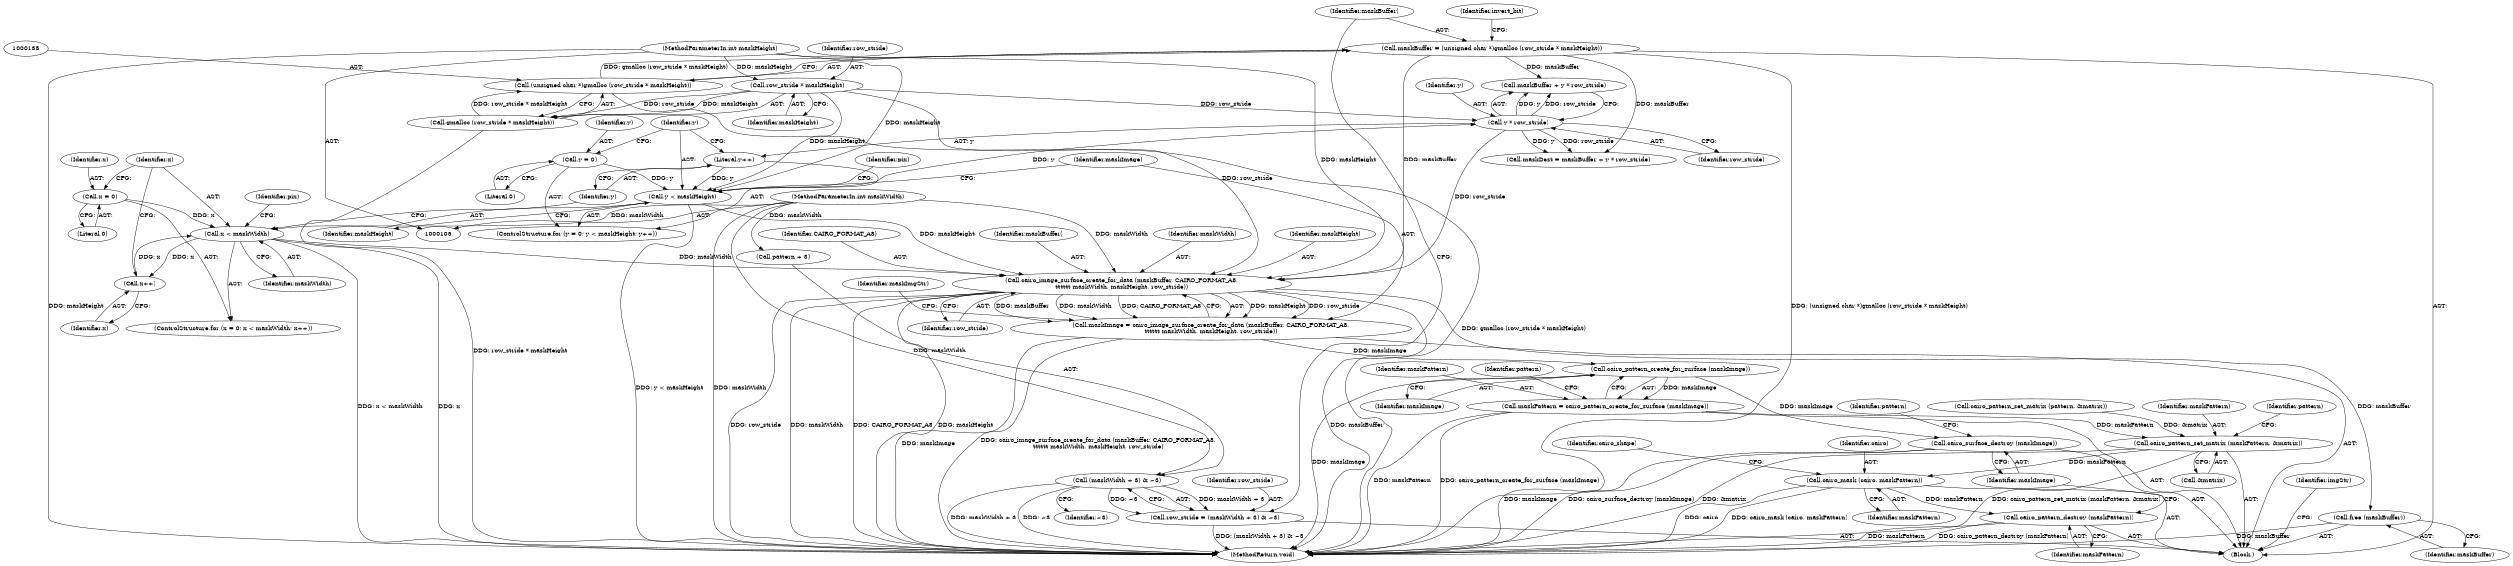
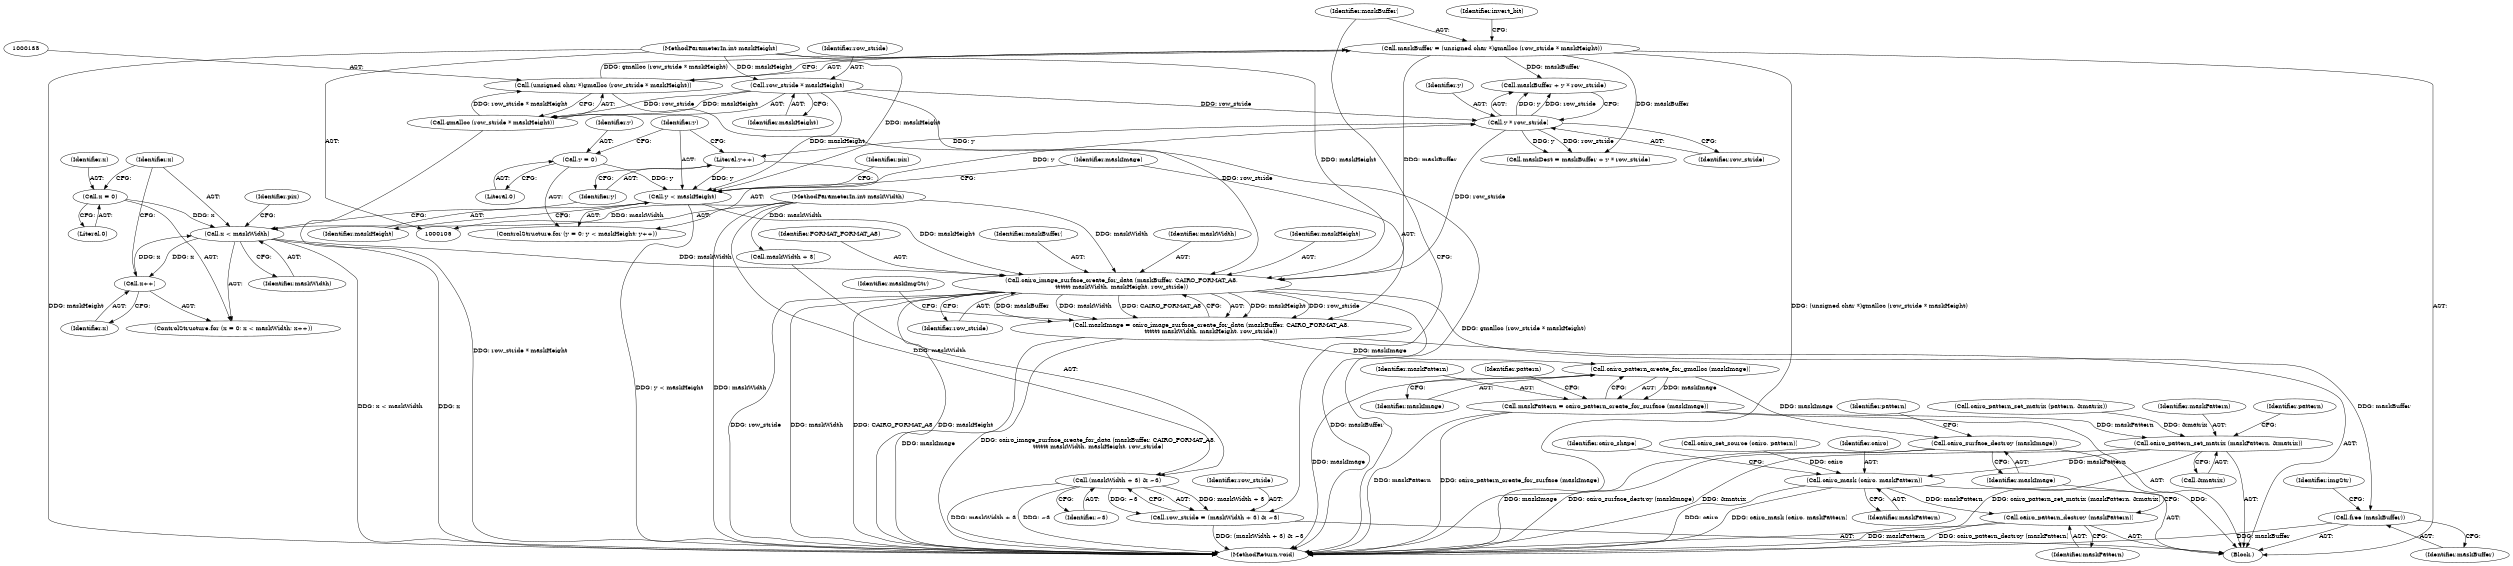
edge "(Call,y * row_stride)" -> "(Literal,y++)": label "AST: y" -> "DDG: y"
node "(Identifier,CAIRO_FORMAT_A8)": label "(Identifier,CAIRO_FORMAT_A8)" -> "(Identifier,FORMAT_FORMAT_A8)"
node "(Call,pattern + 3)": label "(Call,pattern + 3)" -> "(Call,maskWidth + 3)"
edge "(Call,x++)" -> "(ControlStructure,for (x = 0; x < maskWidth; x++))": added, label "AST:"
node "(Call,cairo_pattern_create_for_surface (maskImage))": label "(Call,cairo_pattern_create_for_surface (maskImage))" -> "(Call,cairo_pattern_create_for_gmalloc (maskImage))"
node "(Call,cairo_set_source (cairo, pattern))": added
edge "(Identifier,~3)" -> "(Call,(maskWidth + 3) & ~3)": added, label "AST:"
edge "(Call,cairo_surface_destroy (maskImage))" -> "(Block,)": label "AST: " -> "DDG: "
edge "(Identifier,imgStr)" -> "(Block,)": now "(Identifier,imgStr)" -> "(Call,free (maskBuffer))"
